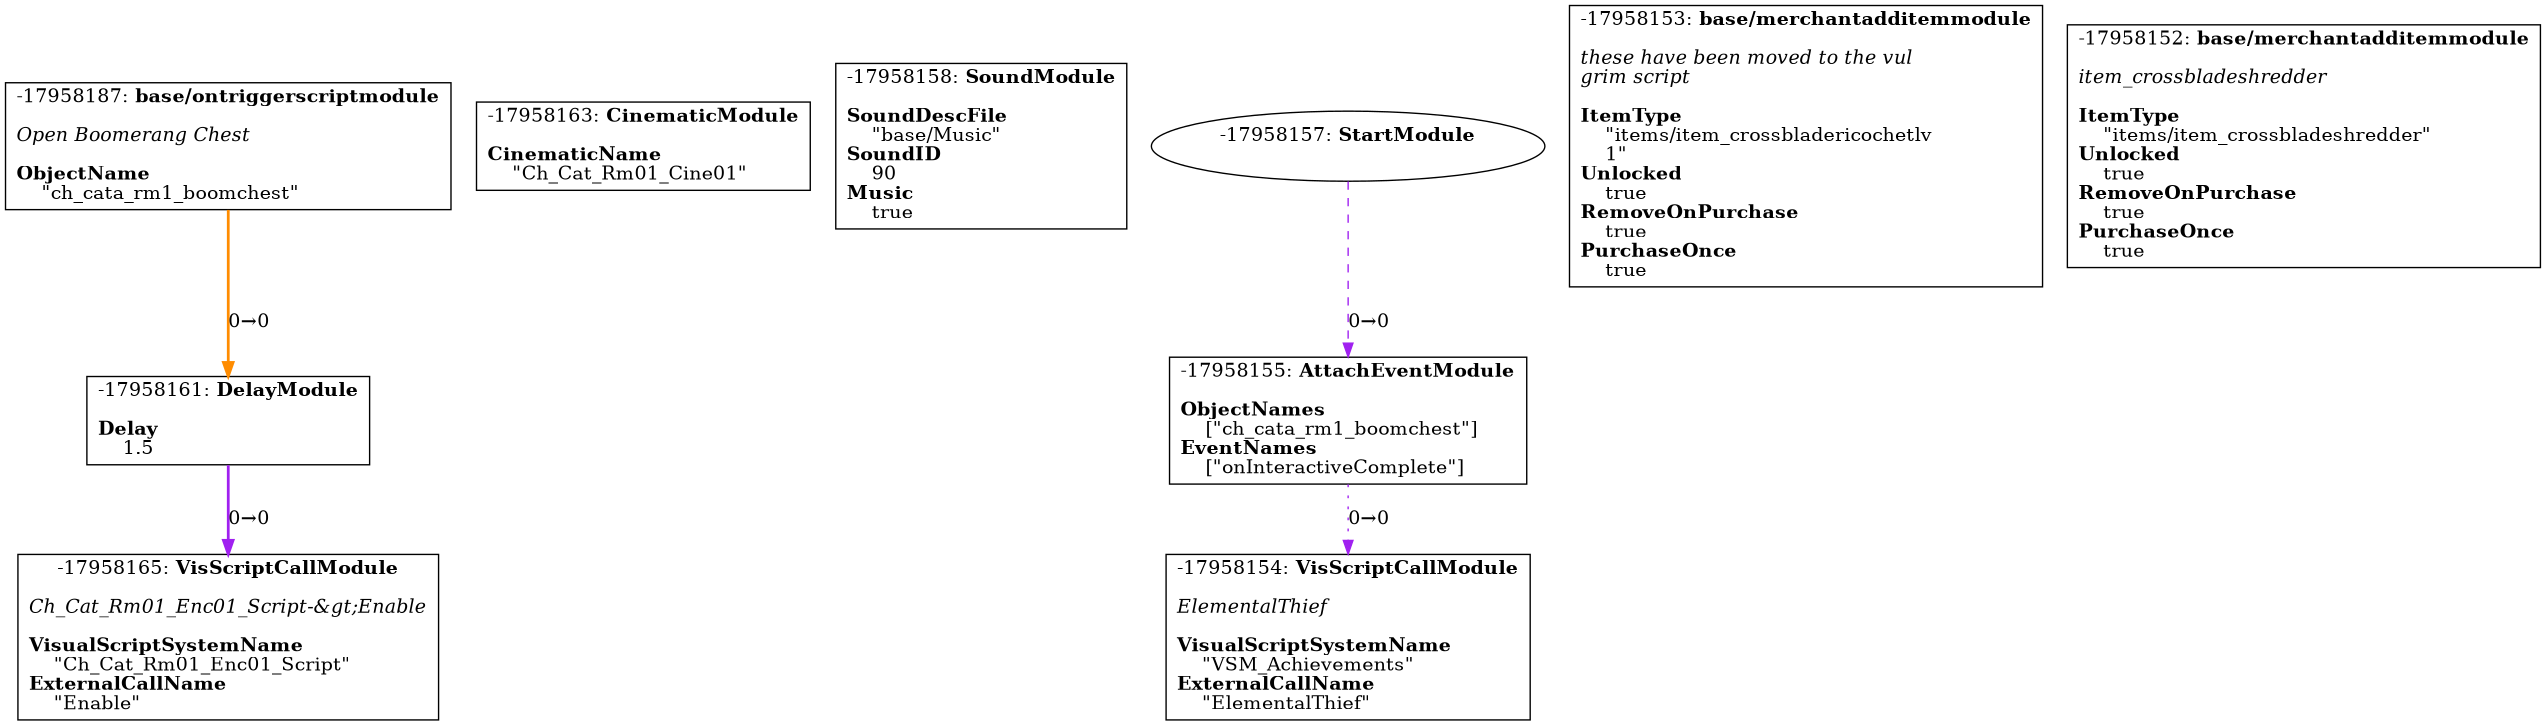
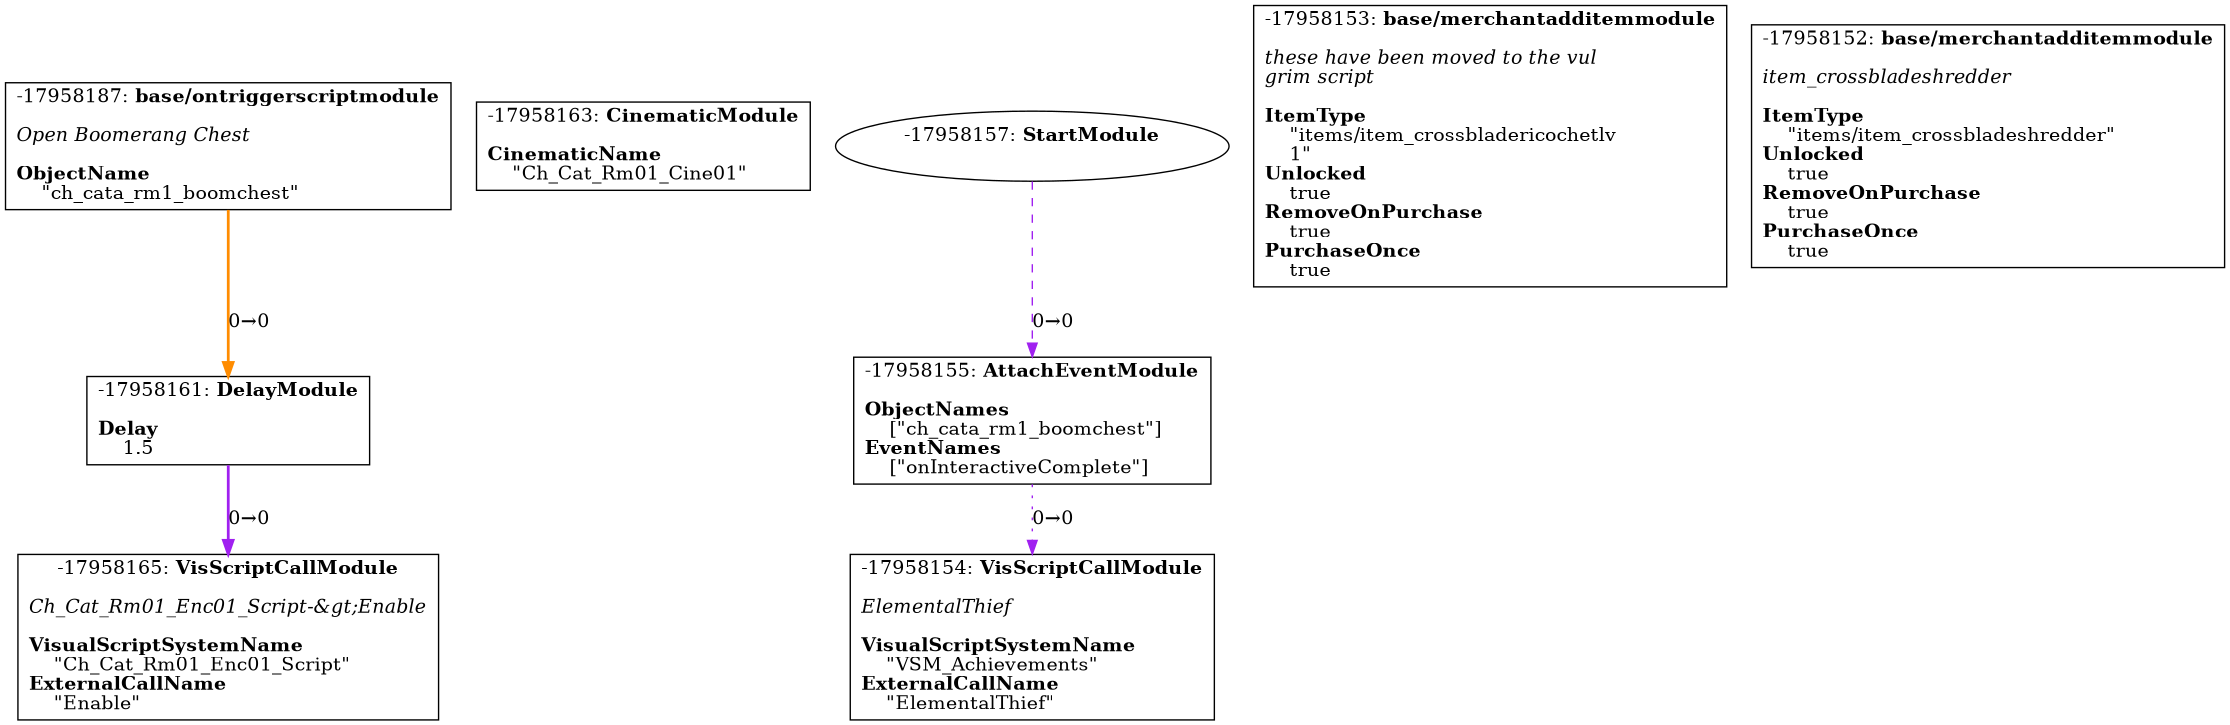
node "-17958158:": removed
